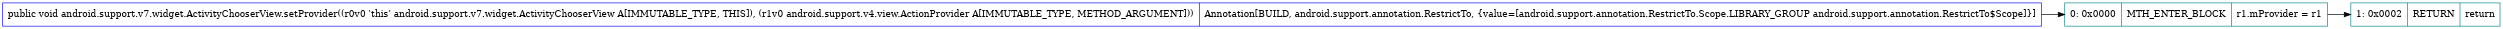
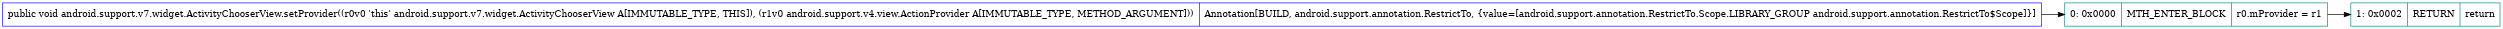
node "0: 0x0000": text "r1.mProvider = r1" -> "r0.mProvider = r1"
